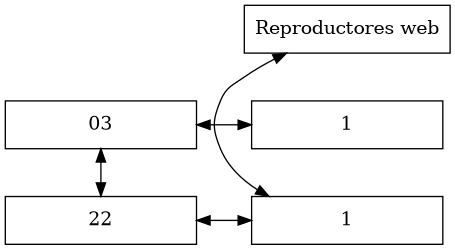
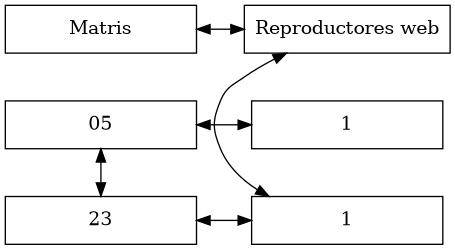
node "Matris": added
node "03": label "03" -> "05"
node "22": label "22" -> "23"
